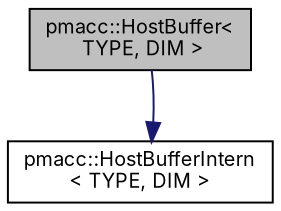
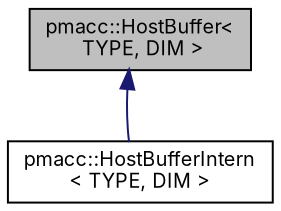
edge "pmacc::HostBuffer< TYPE, DIM >" -> "pmacc::HostBufferIntern < TYPE, DIM >": reversed
